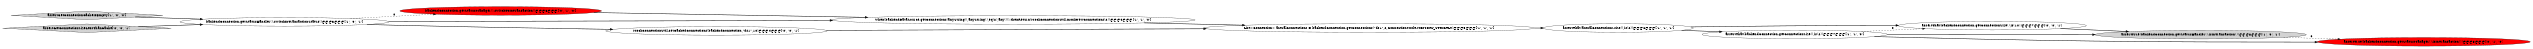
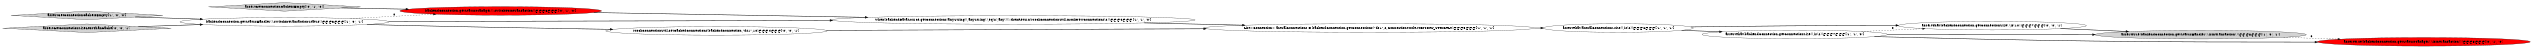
node "assertGetConnectionCacheIsEmpty['0', '1', '0']": added
